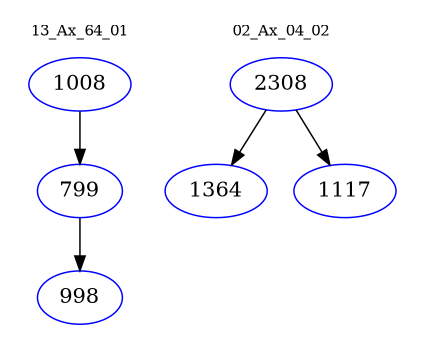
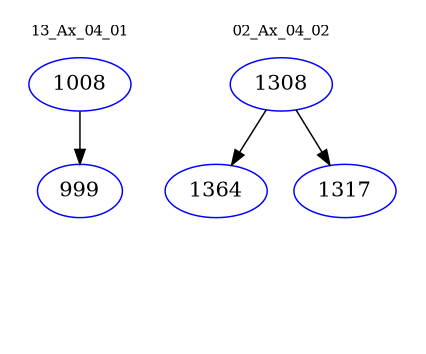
cluster "13_Ax_64_01": label "13_Ax_64_01" -> "13_Ax_04_01"
node "2308": label "2308" -> "1308"
node "799": label "799" -> "999"
node "1117": label "1117" -> "1317"
node "998": removed
